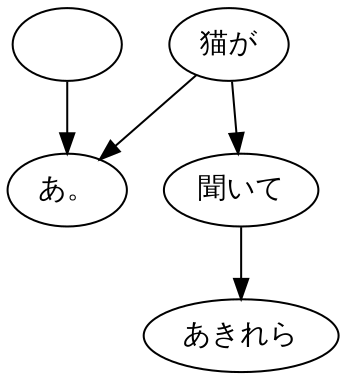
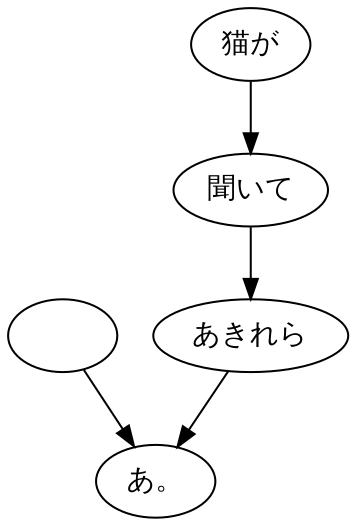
edge "猫が" -> "あ。": now "あきれら" -> "あ。"
